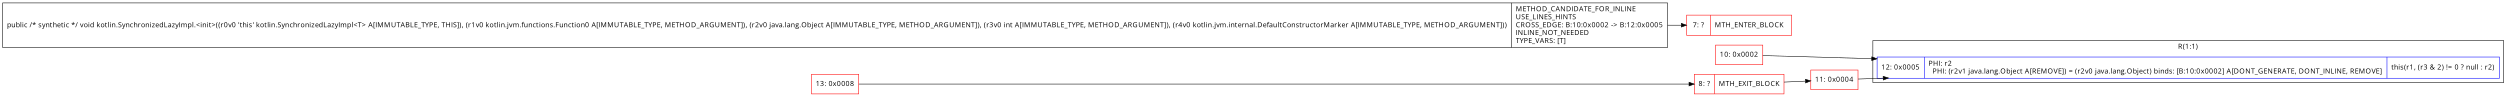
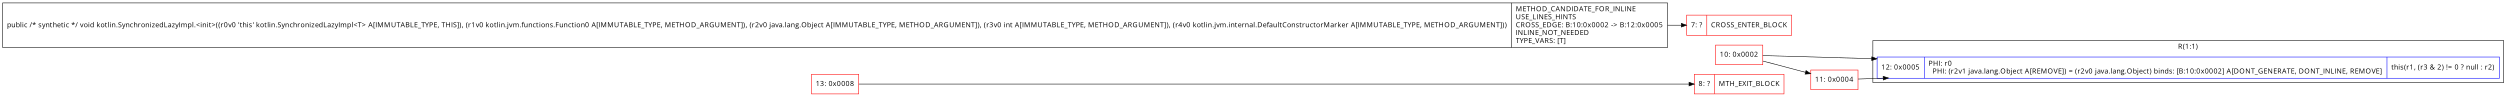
node "7: ?": text "MTH_ENTER_BLOCK" -> "CROSS_ENTER_BLOCK"
node "12: 0x0005": text "PHI: r2" -> "PHI: r0"
edge "8: ?" -> "11: 0x0004": now "10: 0x0002" -> "11: 0x0004"
